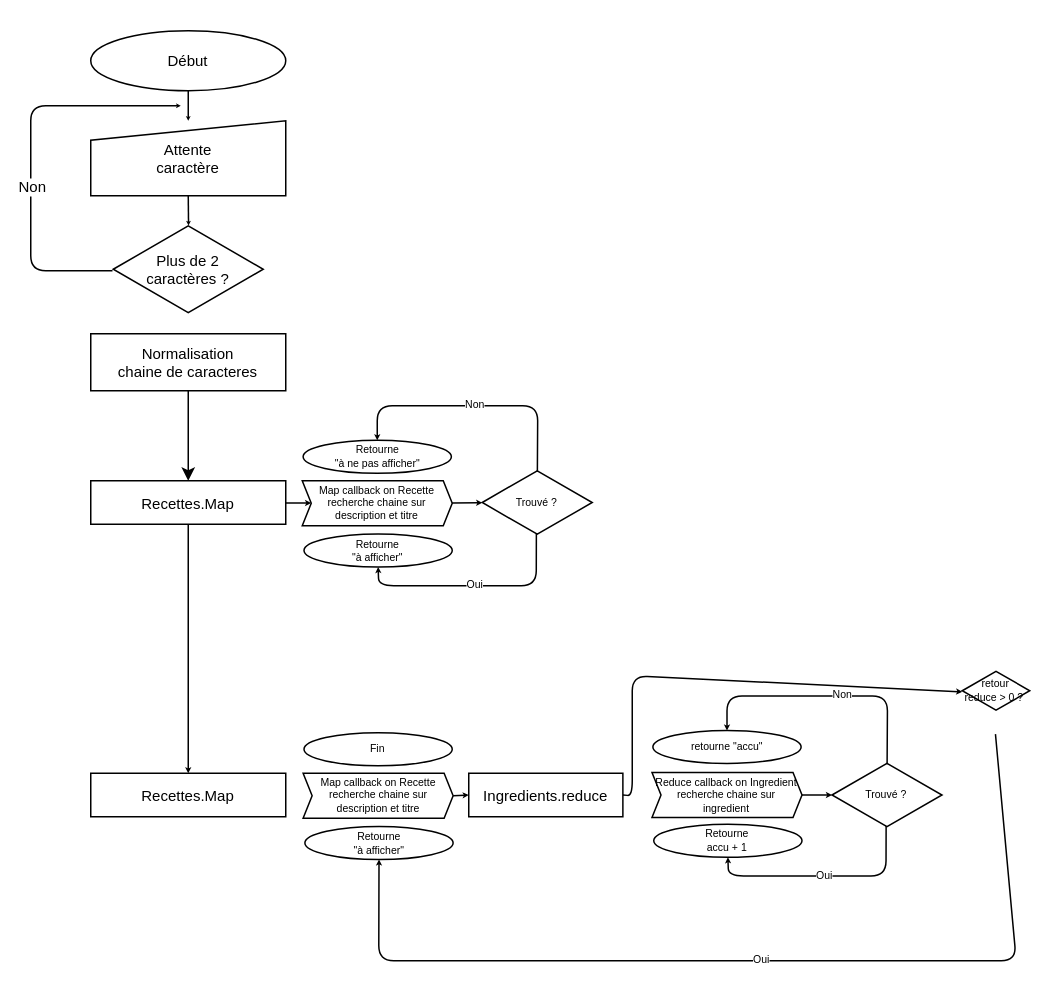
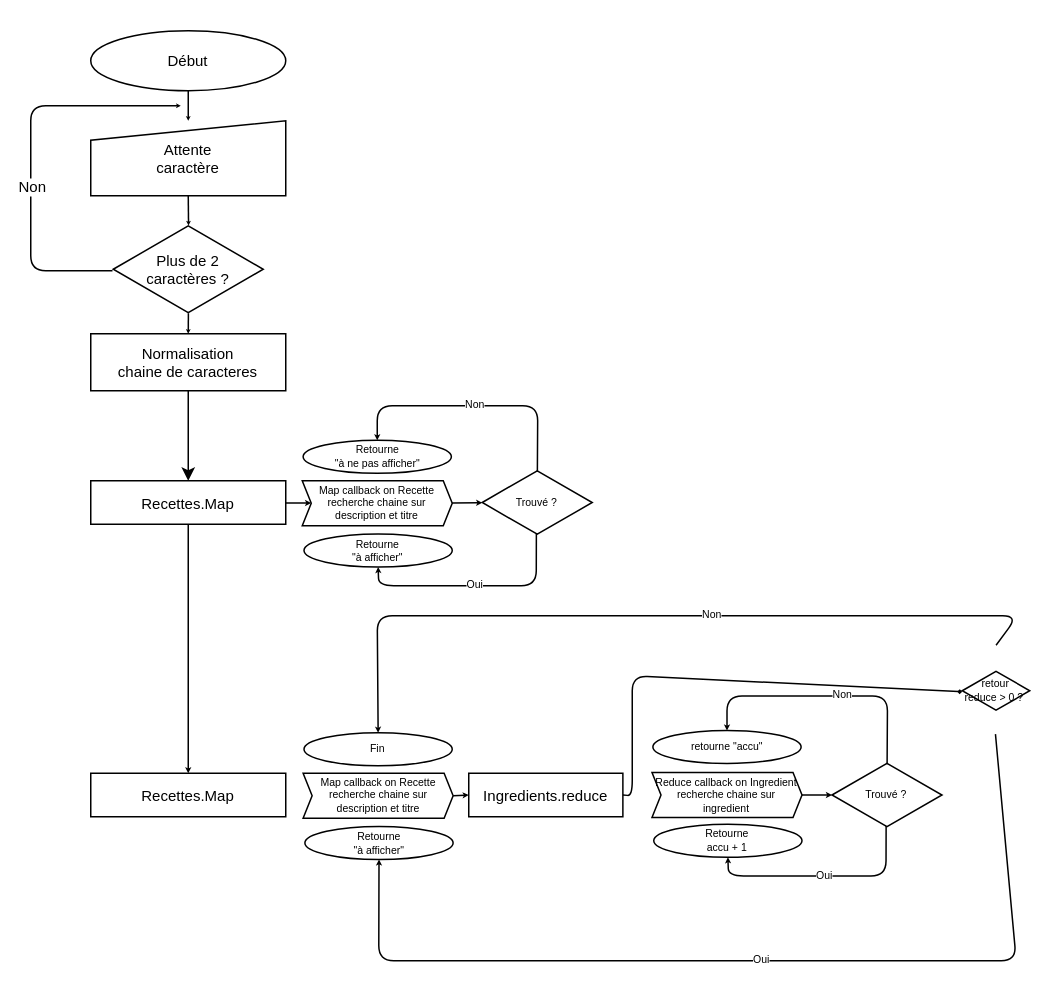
edge "Plus de 2caractères ?" -> "Normalisationchaine de caracteres": added
edge "retour reduce > 0 ?" -> "Fin": added, label "Non"
edge "Ingredients.reduce" -> "retour reduce > 0 ?": arrowhead classic -> diamond
